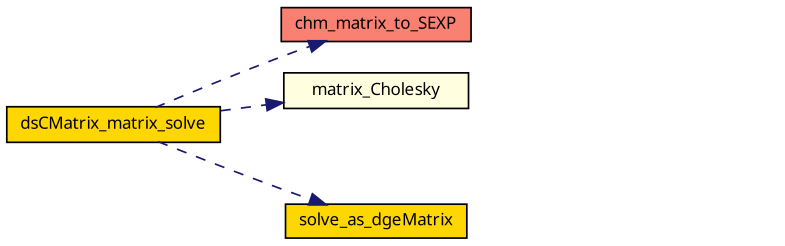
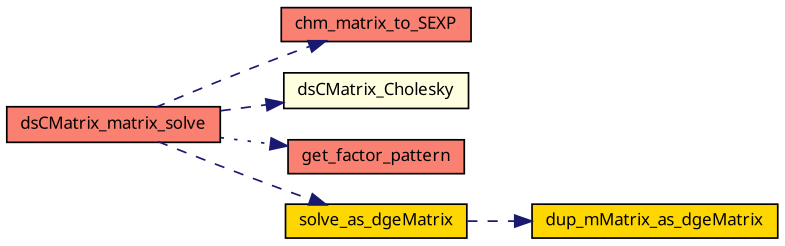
node "matrix_Cholesky": label "matrix_Cholesky" -> "dsCMatrix_Cholesky"
node "dsCMatrix_matrix_solve": fillcolor gold -> salmon
node "get_factor_pattern": added
node "dup_mMatrix_as_dgeMatrix": added
